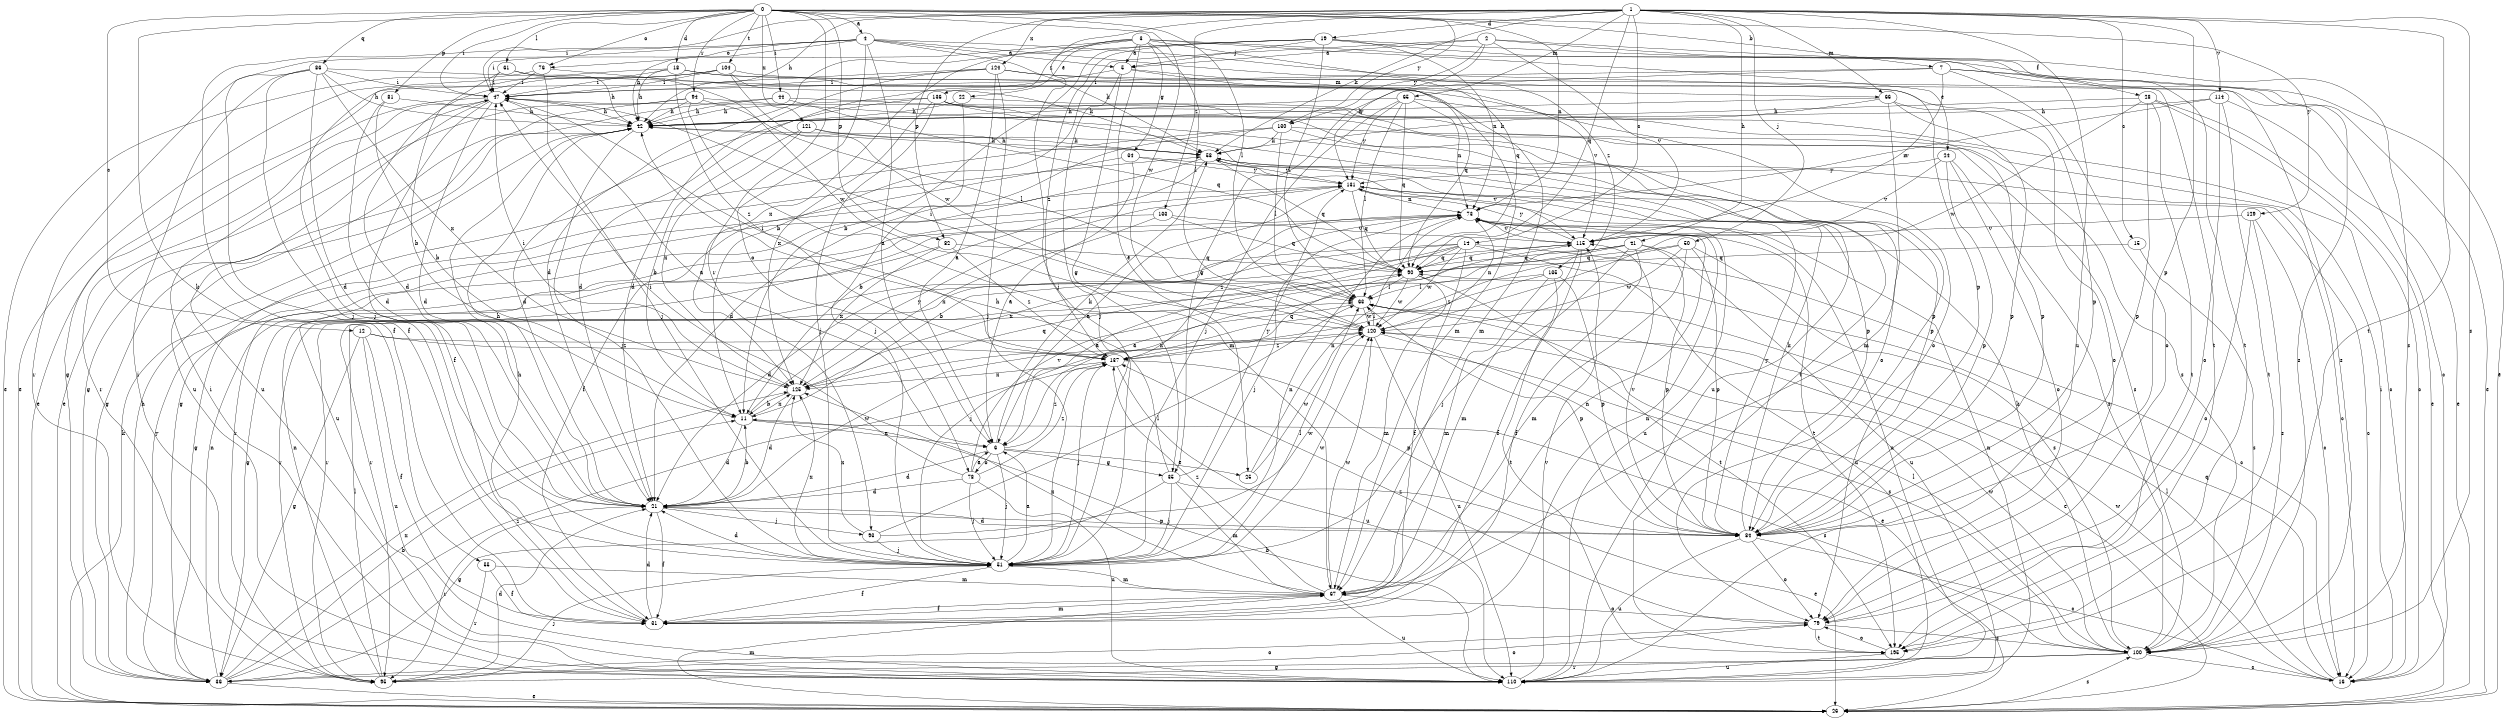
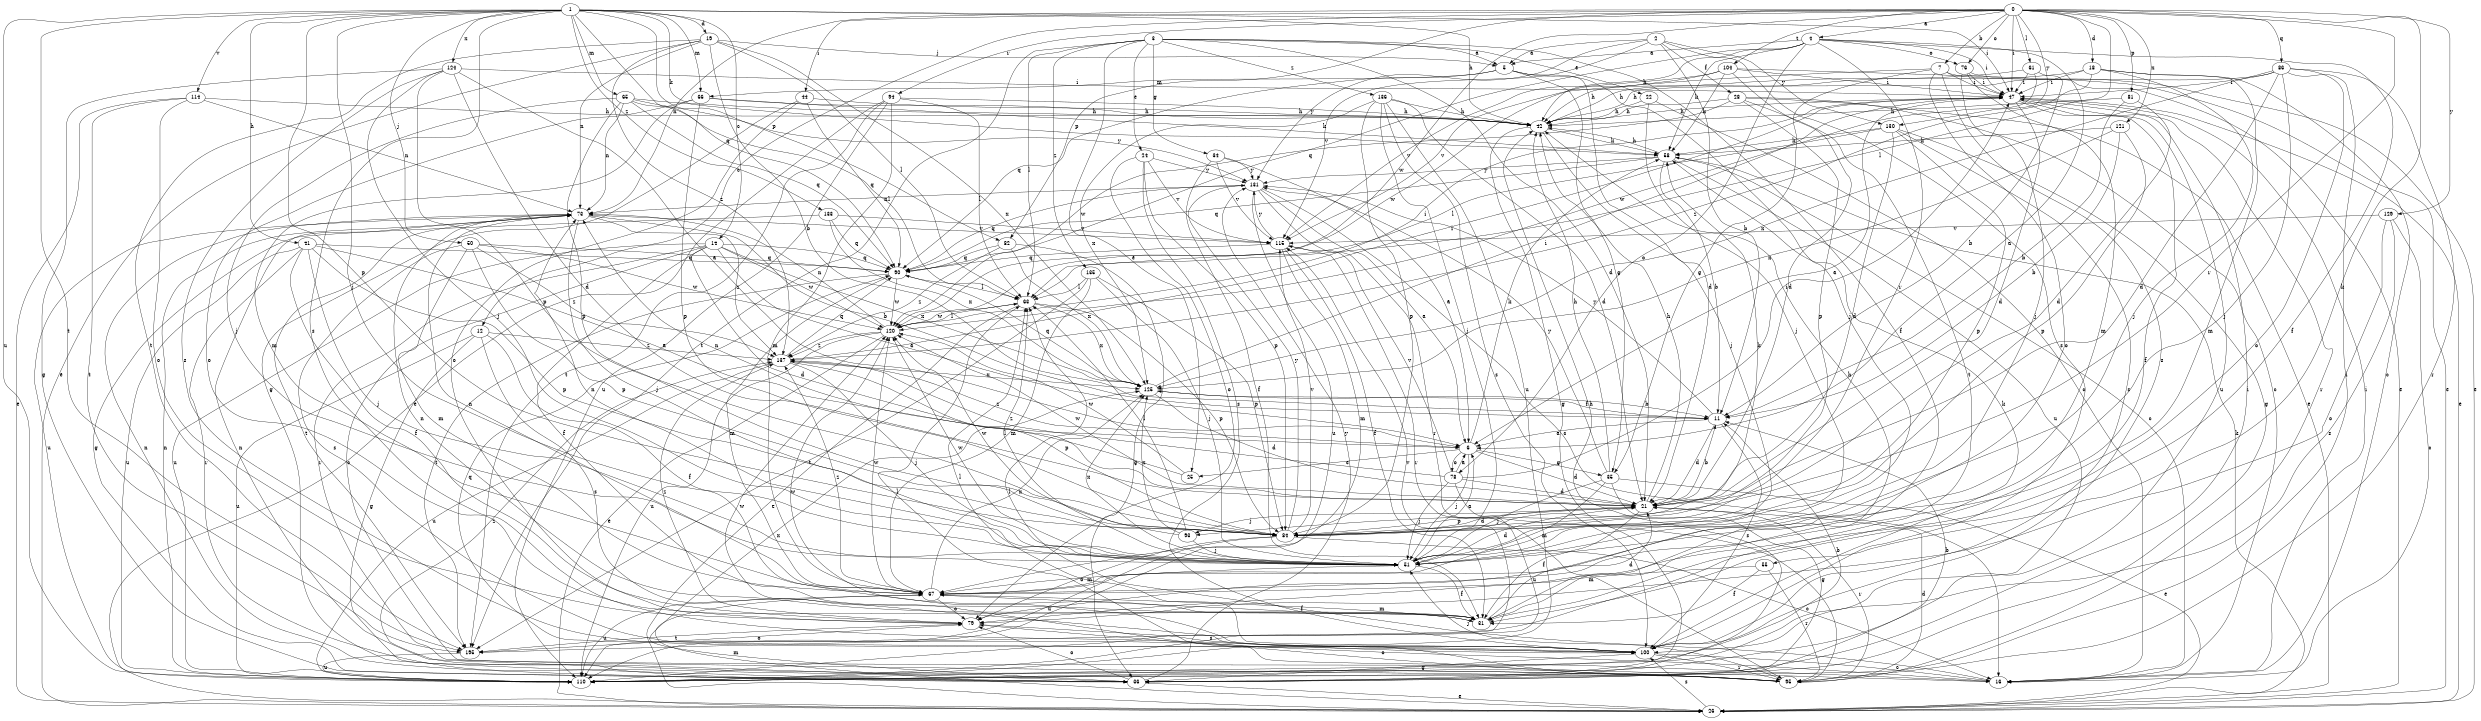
node "15": removed
edge "4" -> "84": label "p" -> "r"
edge "11" -> "125": label "x" -> "f"
